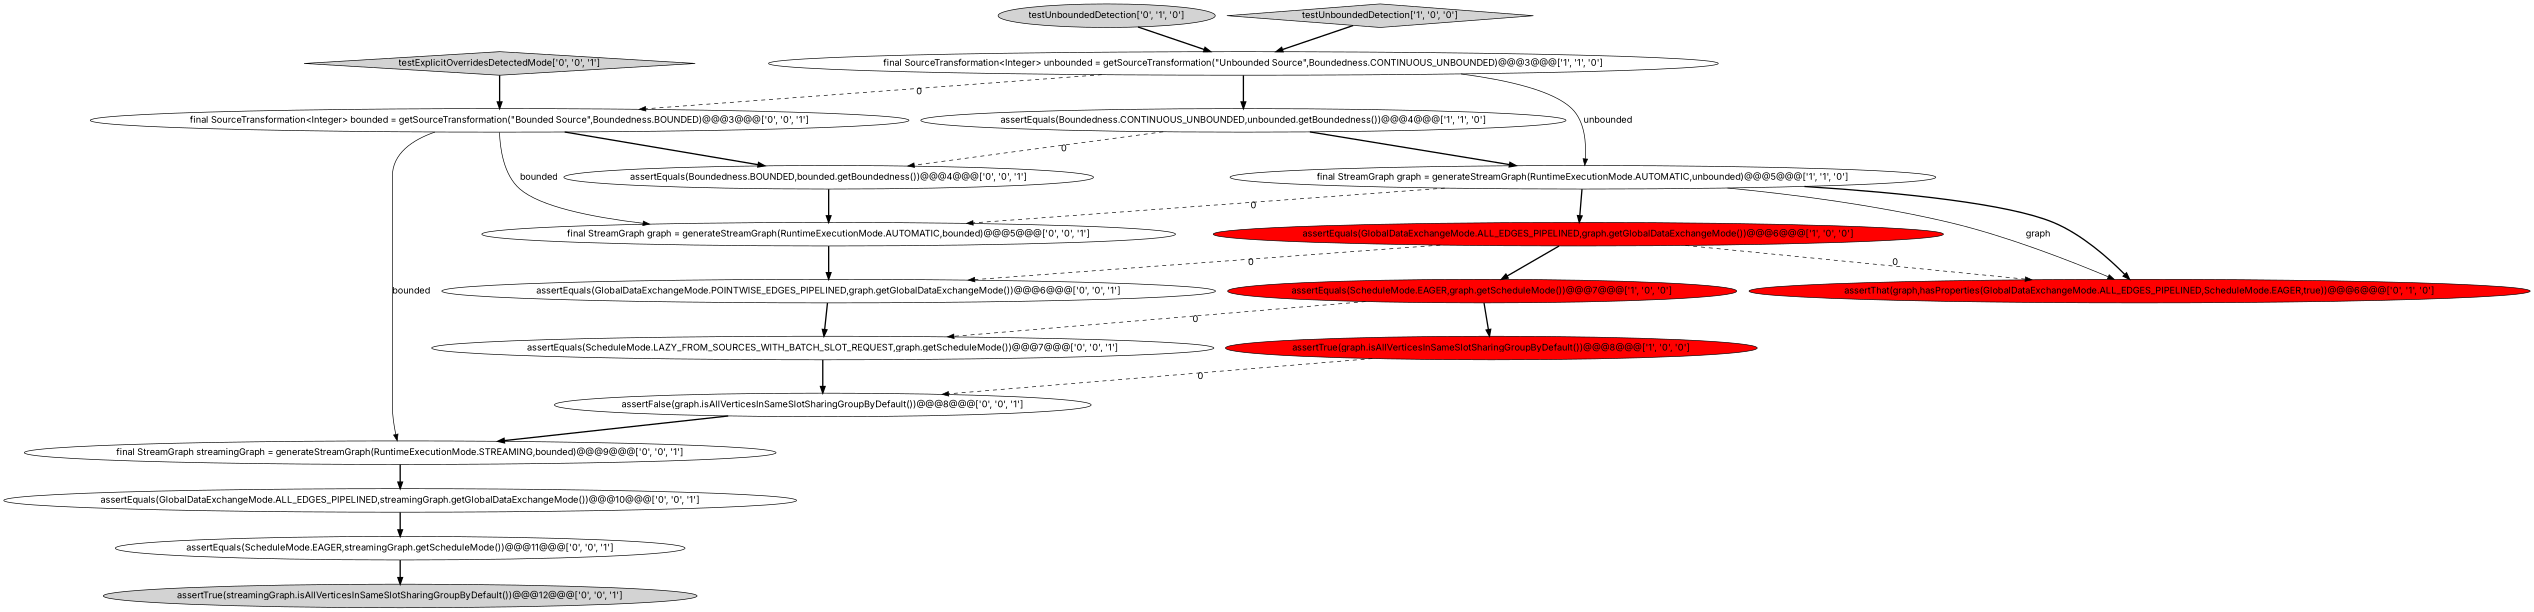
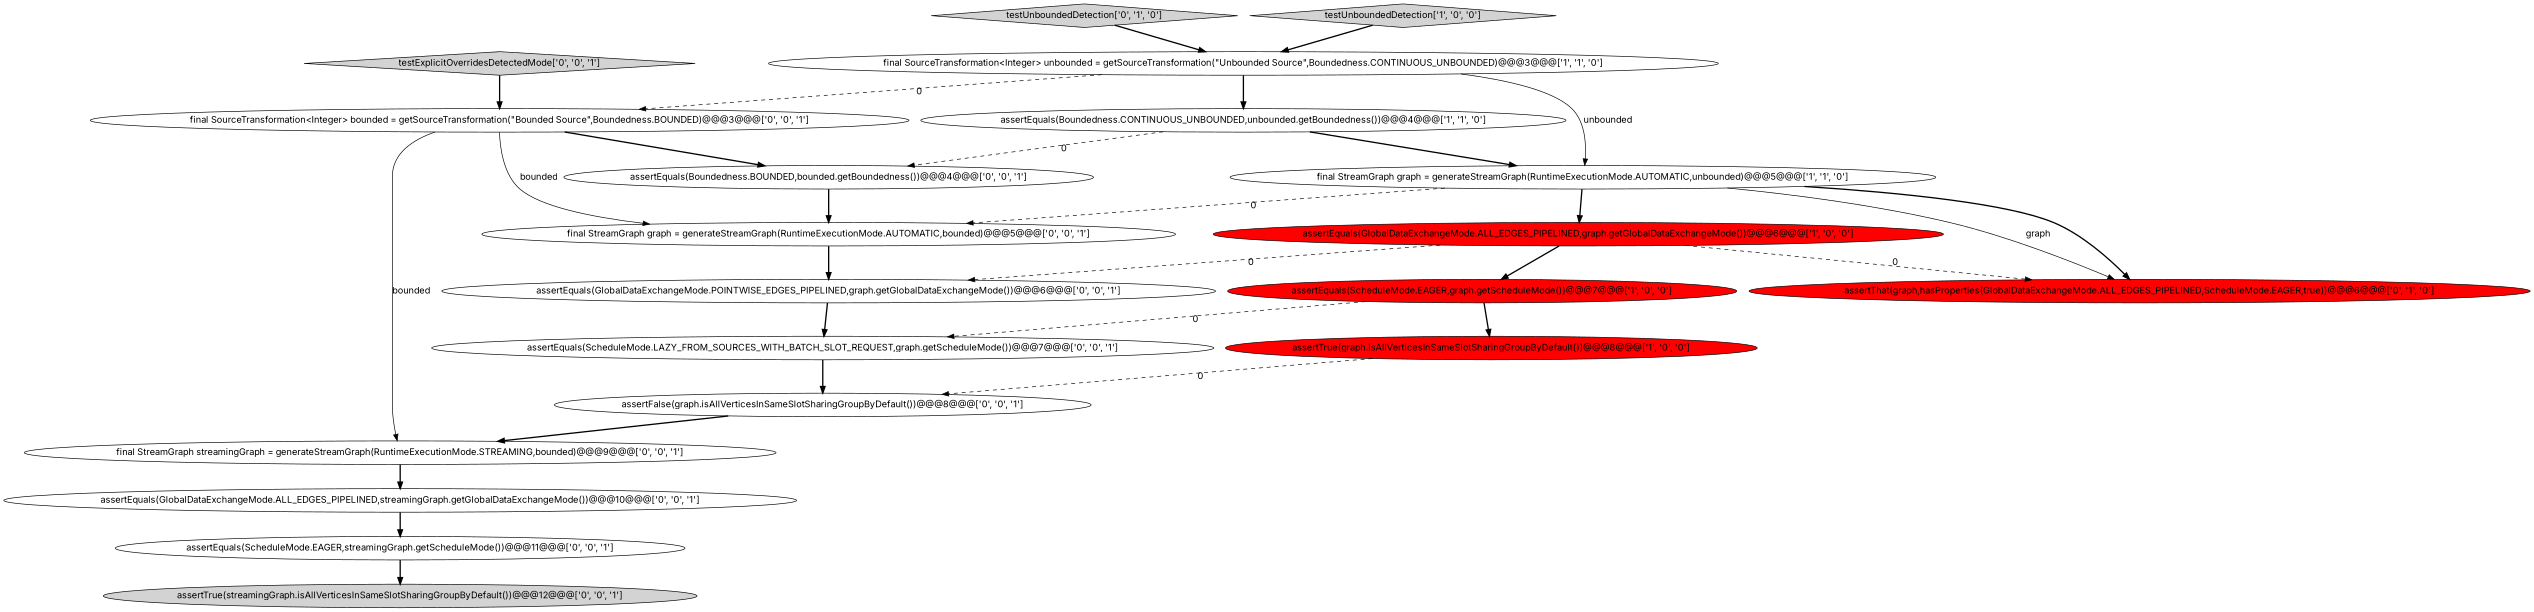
node "testUnboundedDetection['0', '1', '0']": shape ellipse -> diamond
